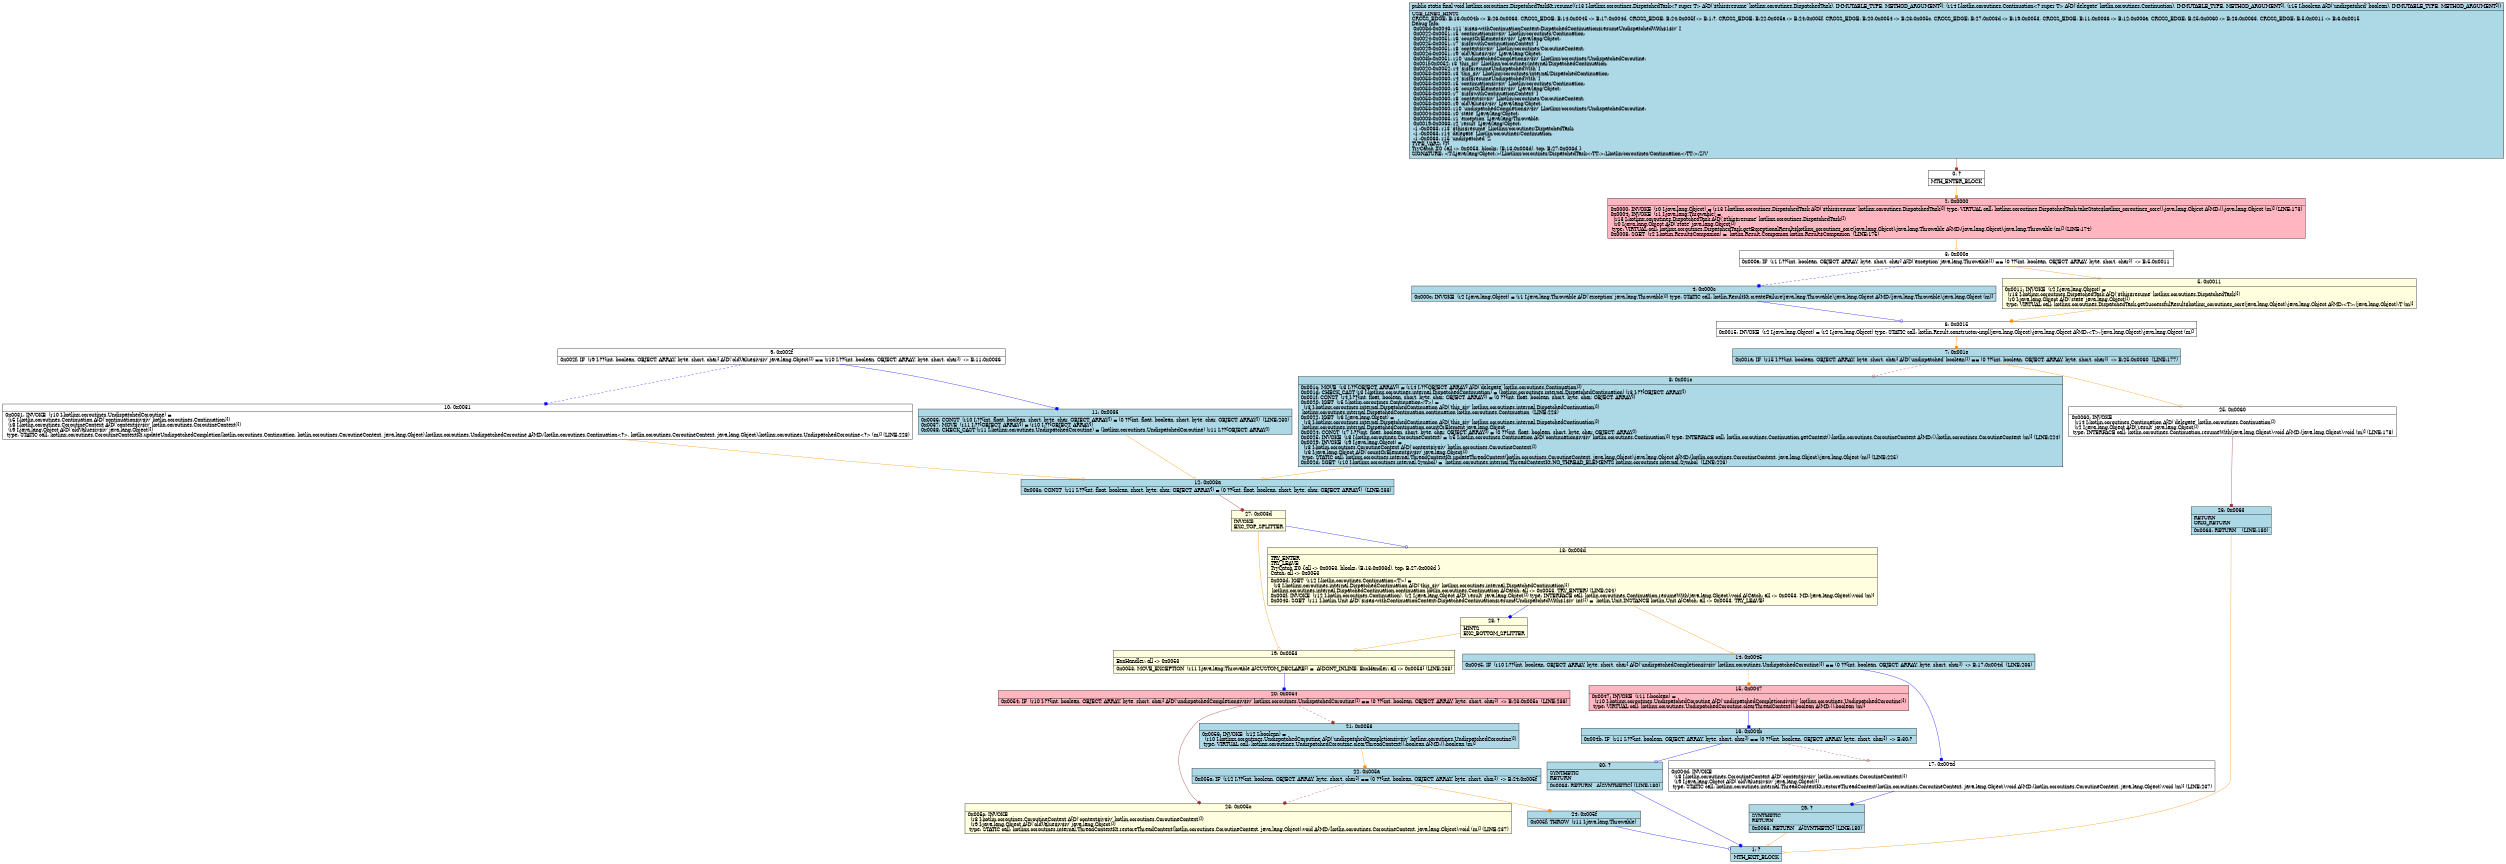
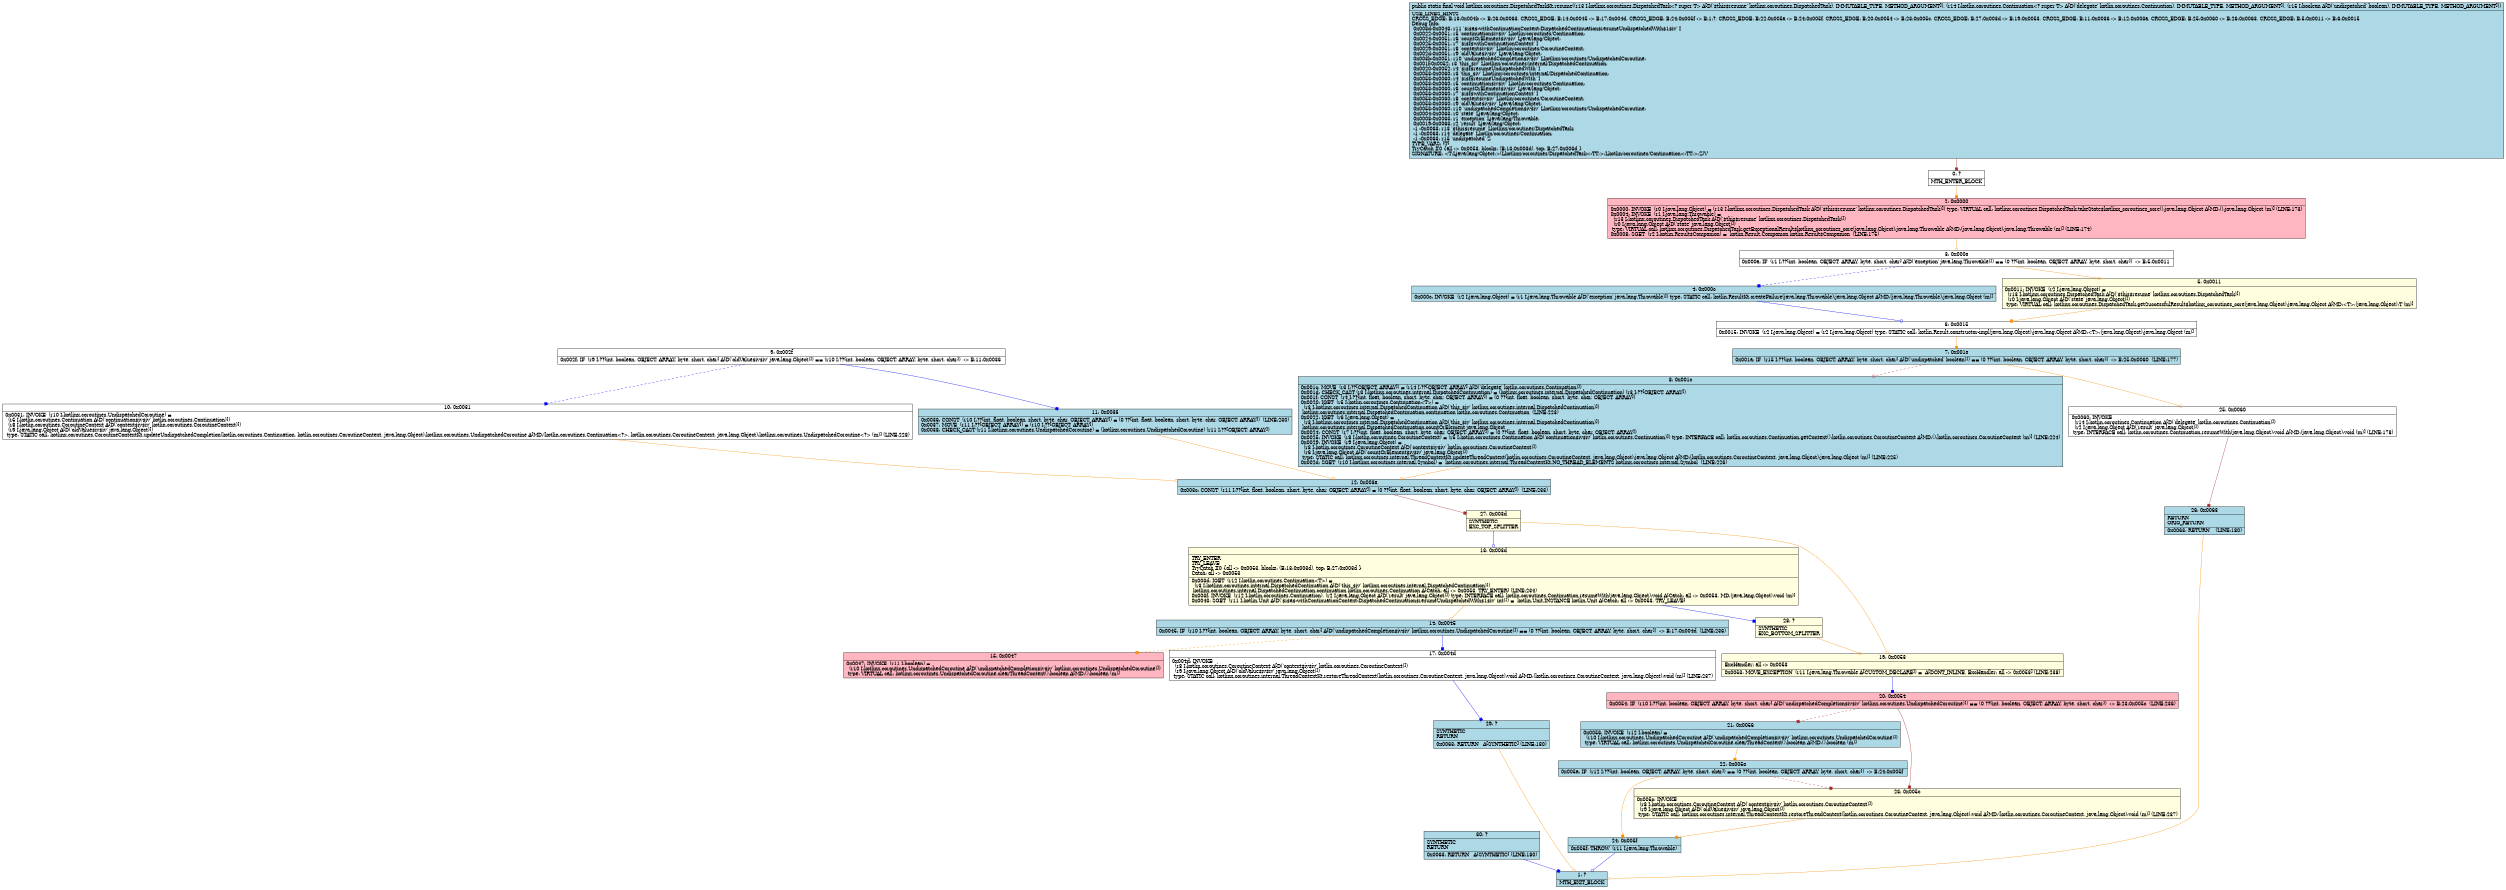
node "27: 0x003d": text "INVOKE" -> "SYNTHETIC"
node "28: ?": text "HINTS" -> "SYNTHETIC"
node "16: 0x004b": removed
edge "23: 0x005c" -> "24: 0x005f": added
